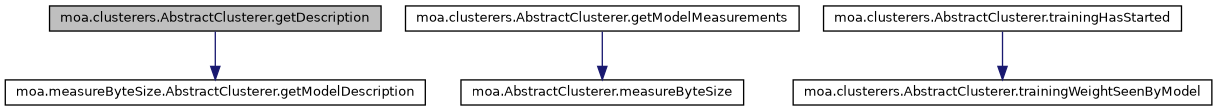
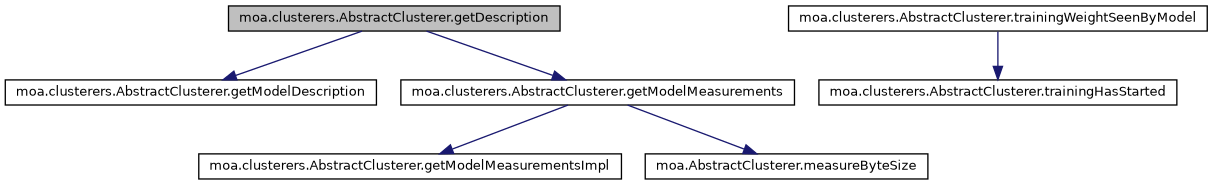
edge "moa.clusterers.AbstractClusterer.trainingHasStarted" -> "moa.clusterers.AbstractClusterer.trainingWeightSeenByModel": reversed
edge "moa.clusterers.AbstractClusterer.getDescription" -> "moa.clusterers.AbstractClusterer.getModelMeasurements": added
node "moa.measureByteSize.AbstractClusterer.getModelDescription": label "moa.measureByteSize.AbstractClusterer.getModelDescription" -> "moa.clusterers.AbstractClusterer.getModelDescription"
node "moa.clusterers.AbstractClusterer.getModelMeasurementsImpl": added
